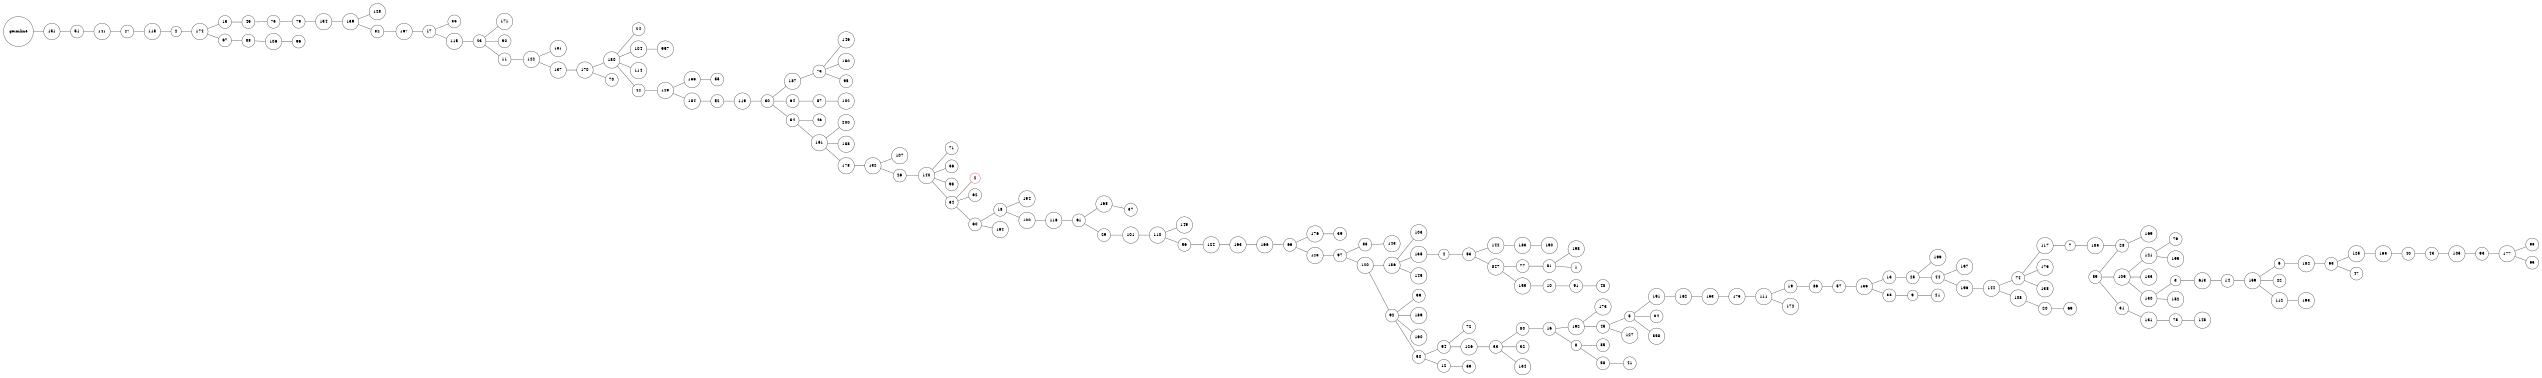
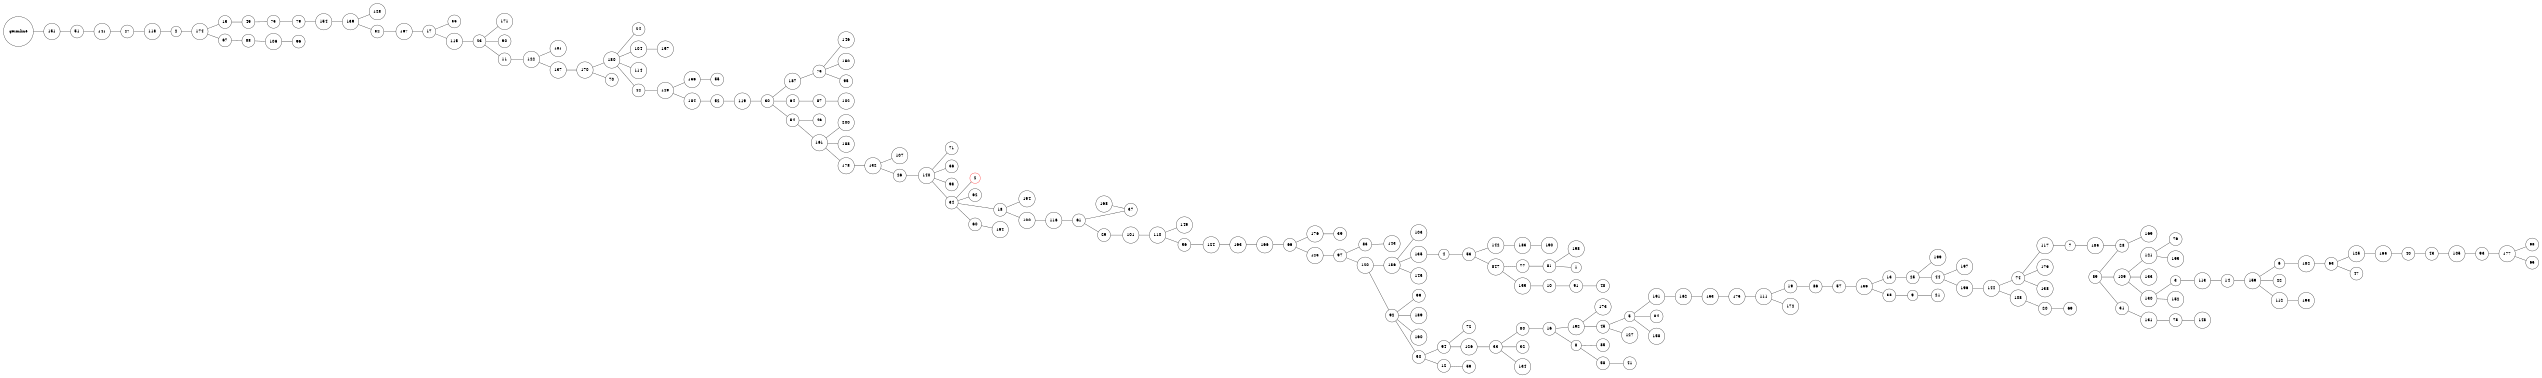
node "957": label "957" -> "157"
edge "168" -- "61": now "37" -- "61"
edge "18" -- "60": now "18" -- "34"
node "613": label "613" -> "113"
node "858": label "858" -> "158"
